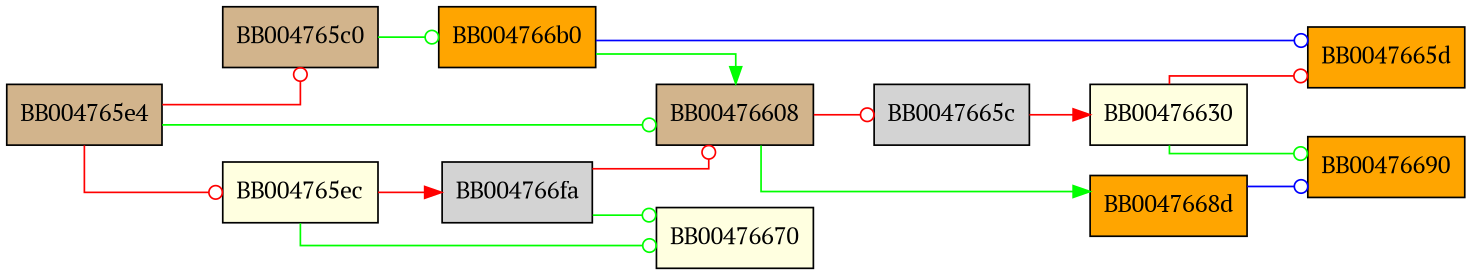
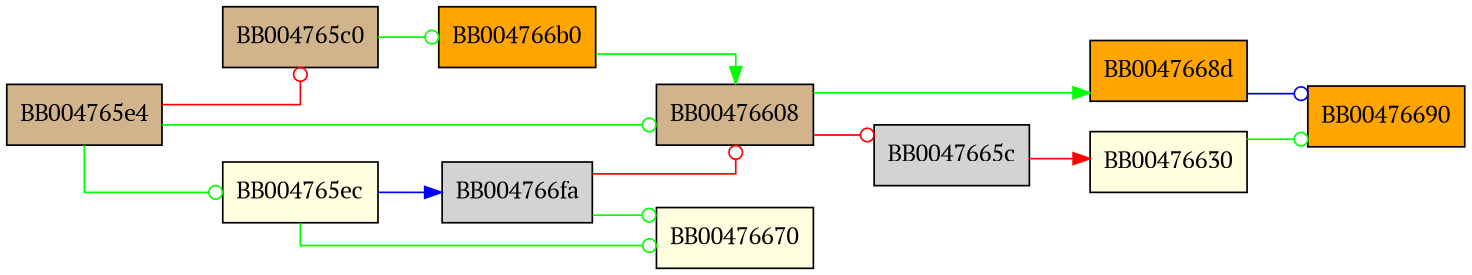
node "BB0047665d": removed
edge "BB004765e4" -> "BB004765ec": color red -> green
edge "BB004765ec" -> "BB004766fa": color red -> blue
